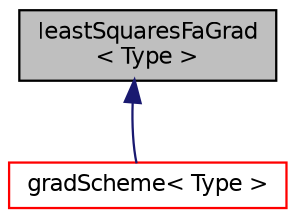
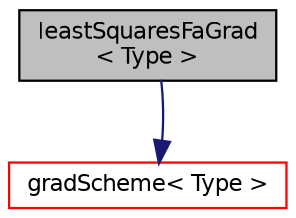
edge "gradScheme< Type >" -> "leastSquaresFaGrad < Type >": reversed
